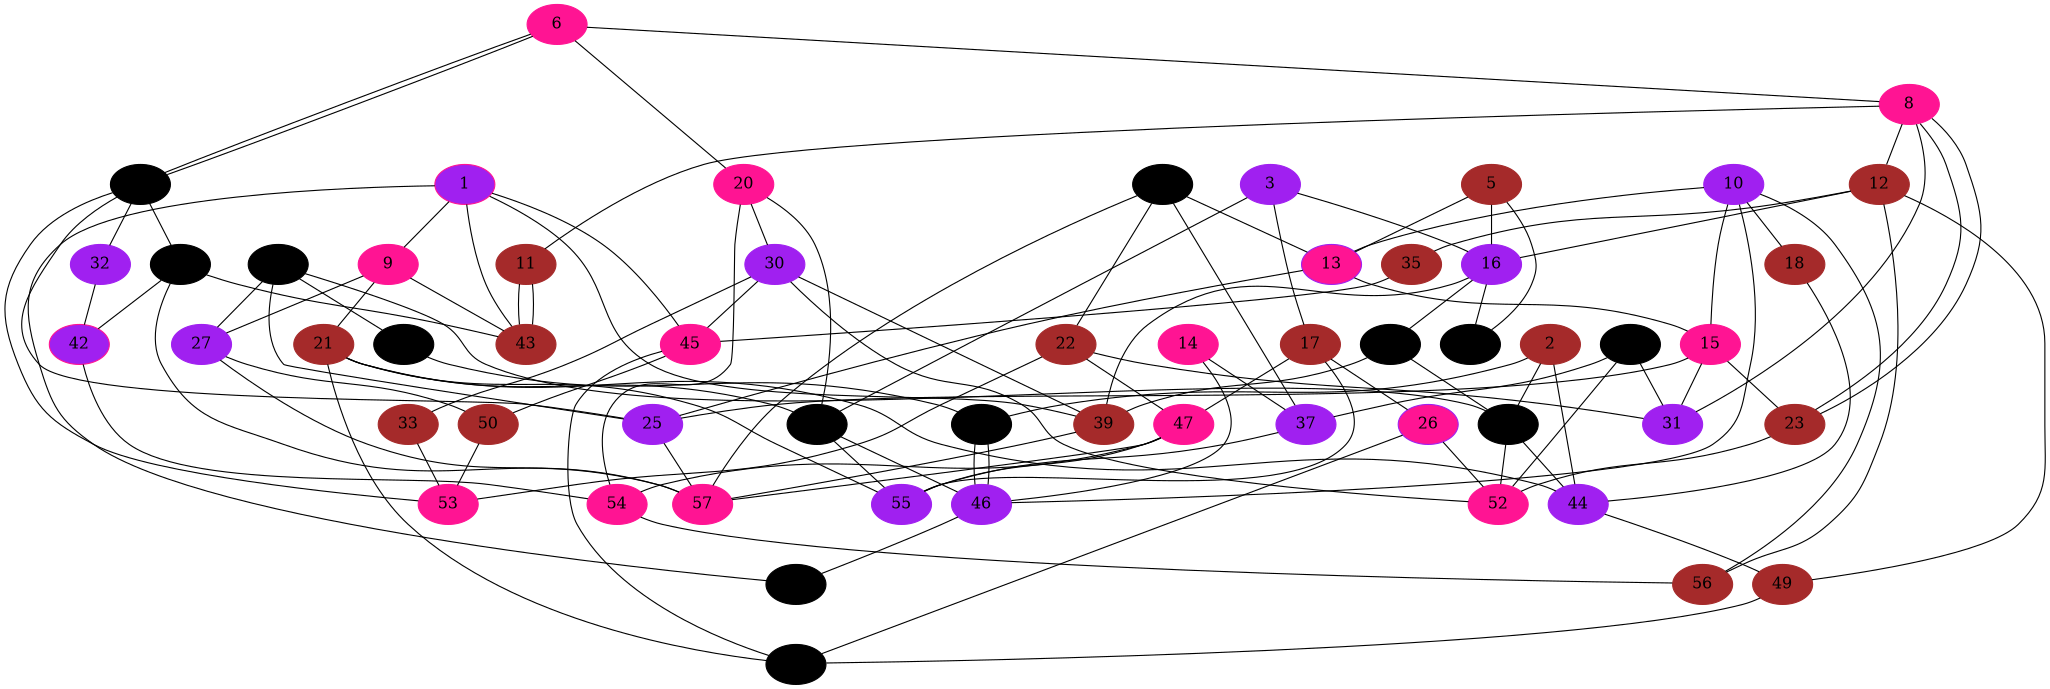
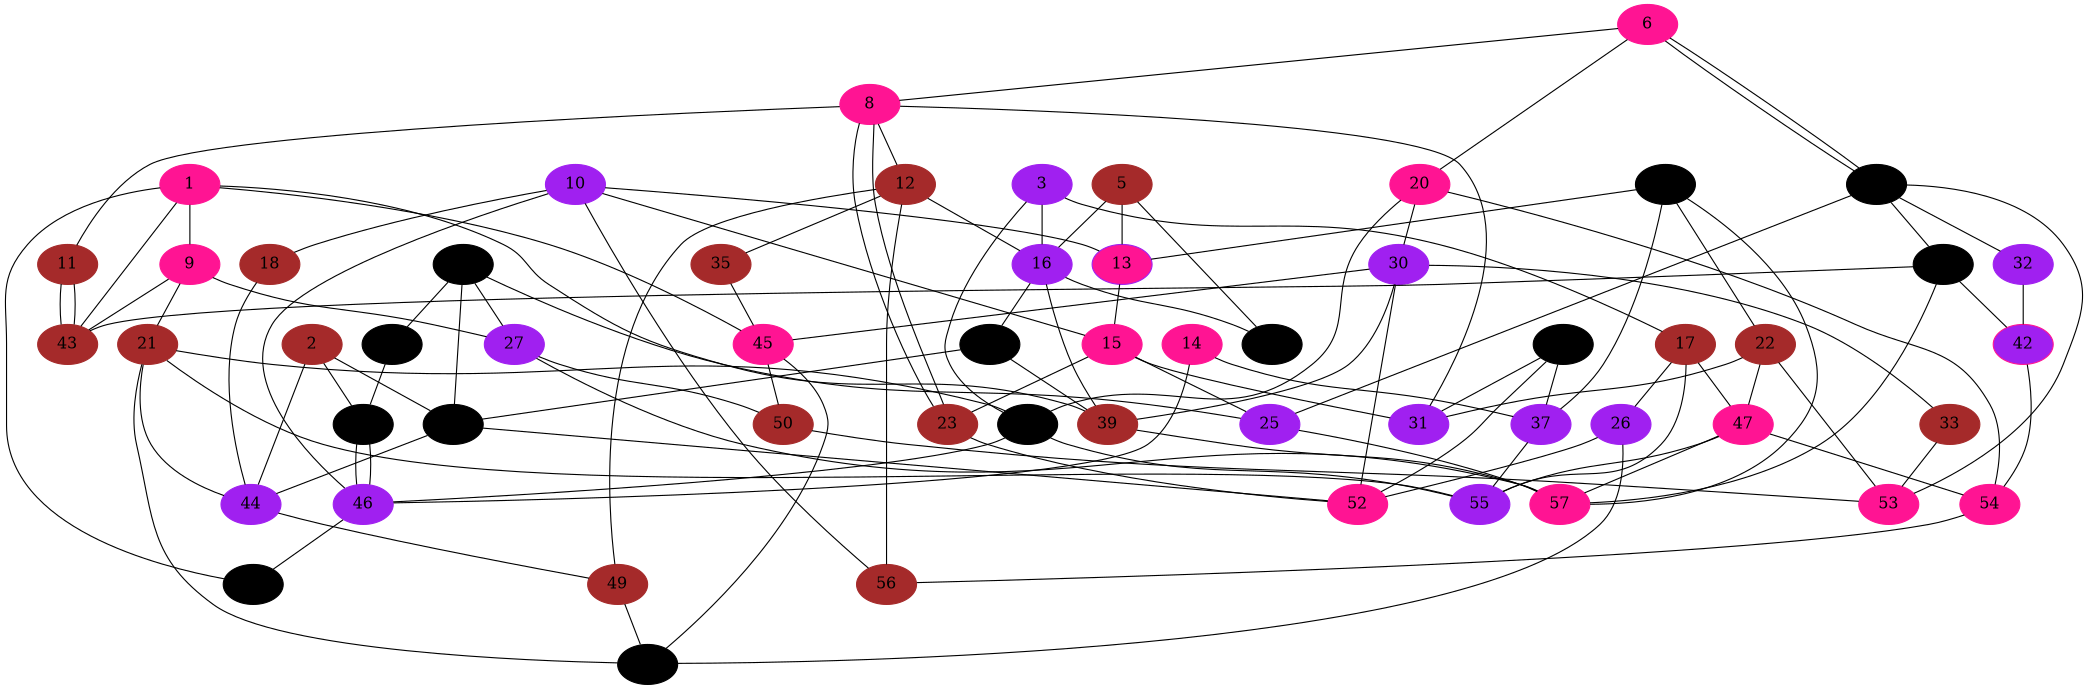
node "1": fillcolor purple -> deeppink
edge "13" -- "25": removed
node "26": fillcolor deeppink -> purple
